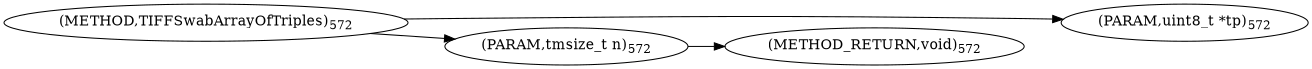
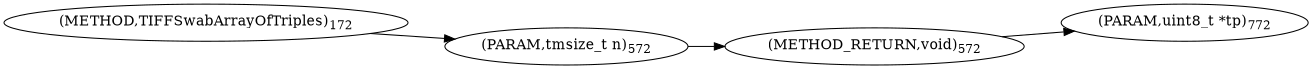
edge "(METHOD,TIFFSwabArrayOfTriples)" -> "(PARAM,uint8_t *tp)": now "(METHOD_RETURN,void)" -> "(PARAM,uint8_t *tp)"
node "(METHOD,TIFFSwabArrayOfTriples)": text "572" -> "172"
node "(PARAM,uint8_t *tp)": text "572" -> "772"
